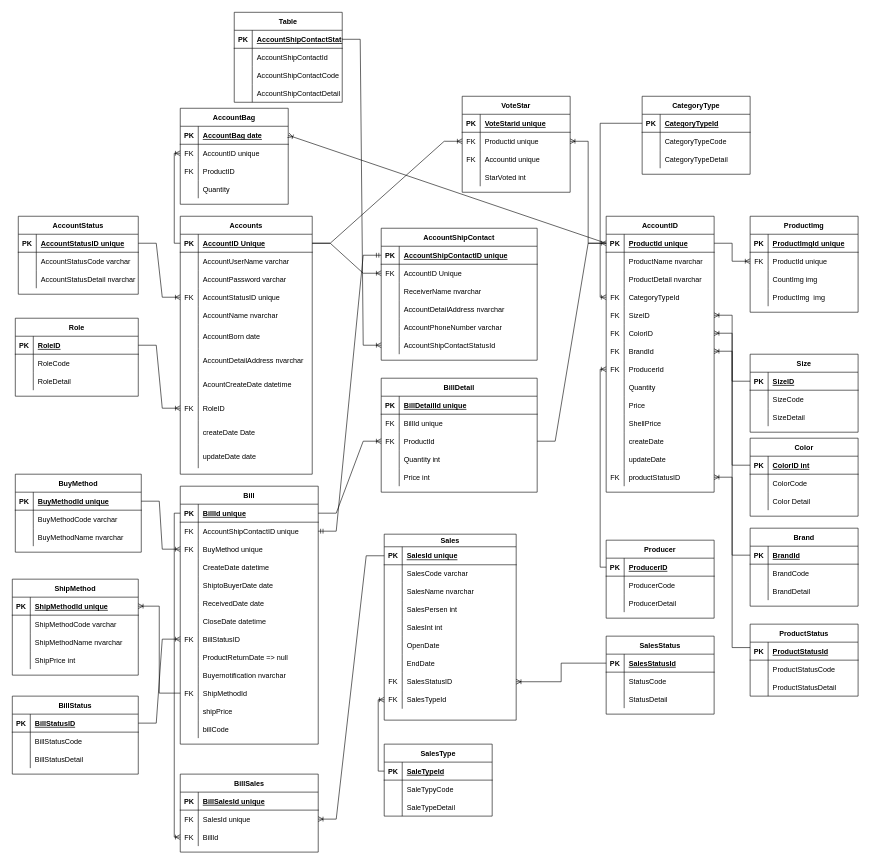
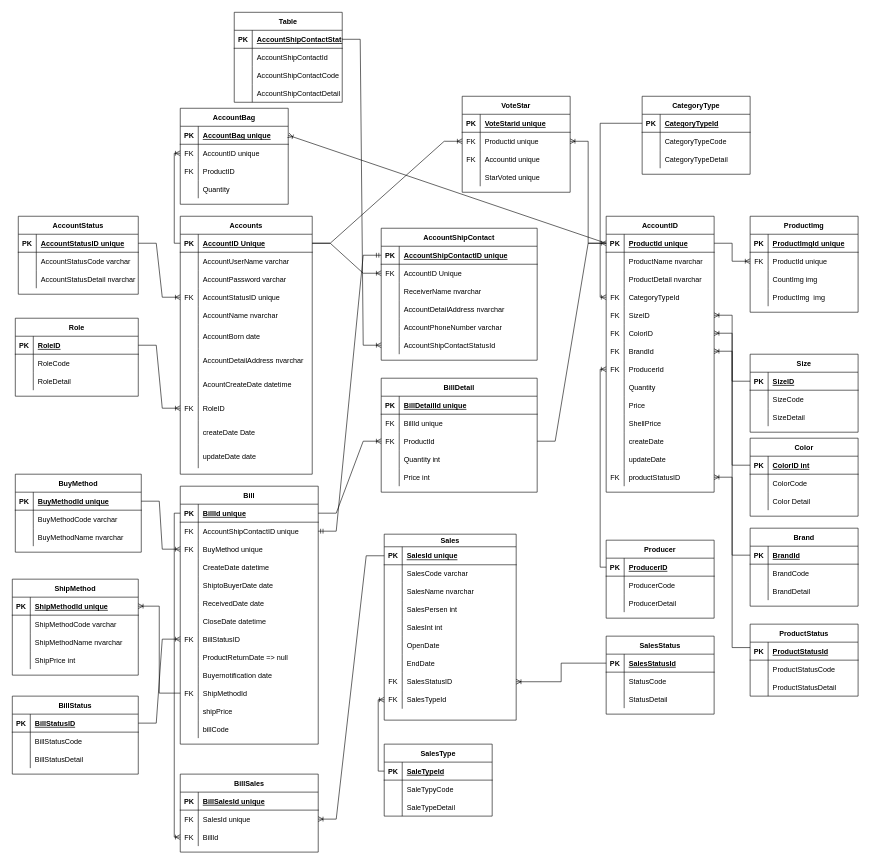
node "AccountBag date": label "AccountBag date" -> "AccountBag unique"
node "StarVoted int": label "StarVoted int" -> "StarVoted unique"
node "Buyernotification nvarchar": label "Buyernotification nvarchar" -> "Buyernotification date"
